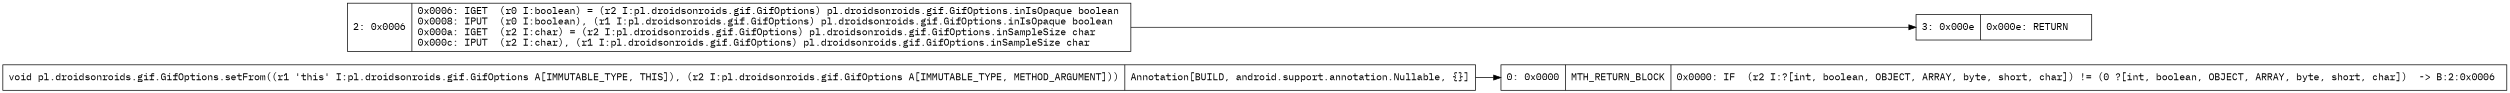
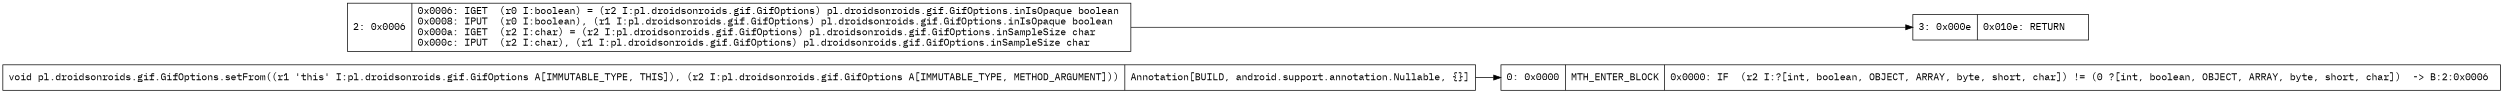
node "3: 0x000e": text "0x000e: RETURN" -> "0x010e: RETURN"
node "0: 0x0000": text "MTH_RETURN_BLOCK" -> "MTH_ENTER_BLOCK"
